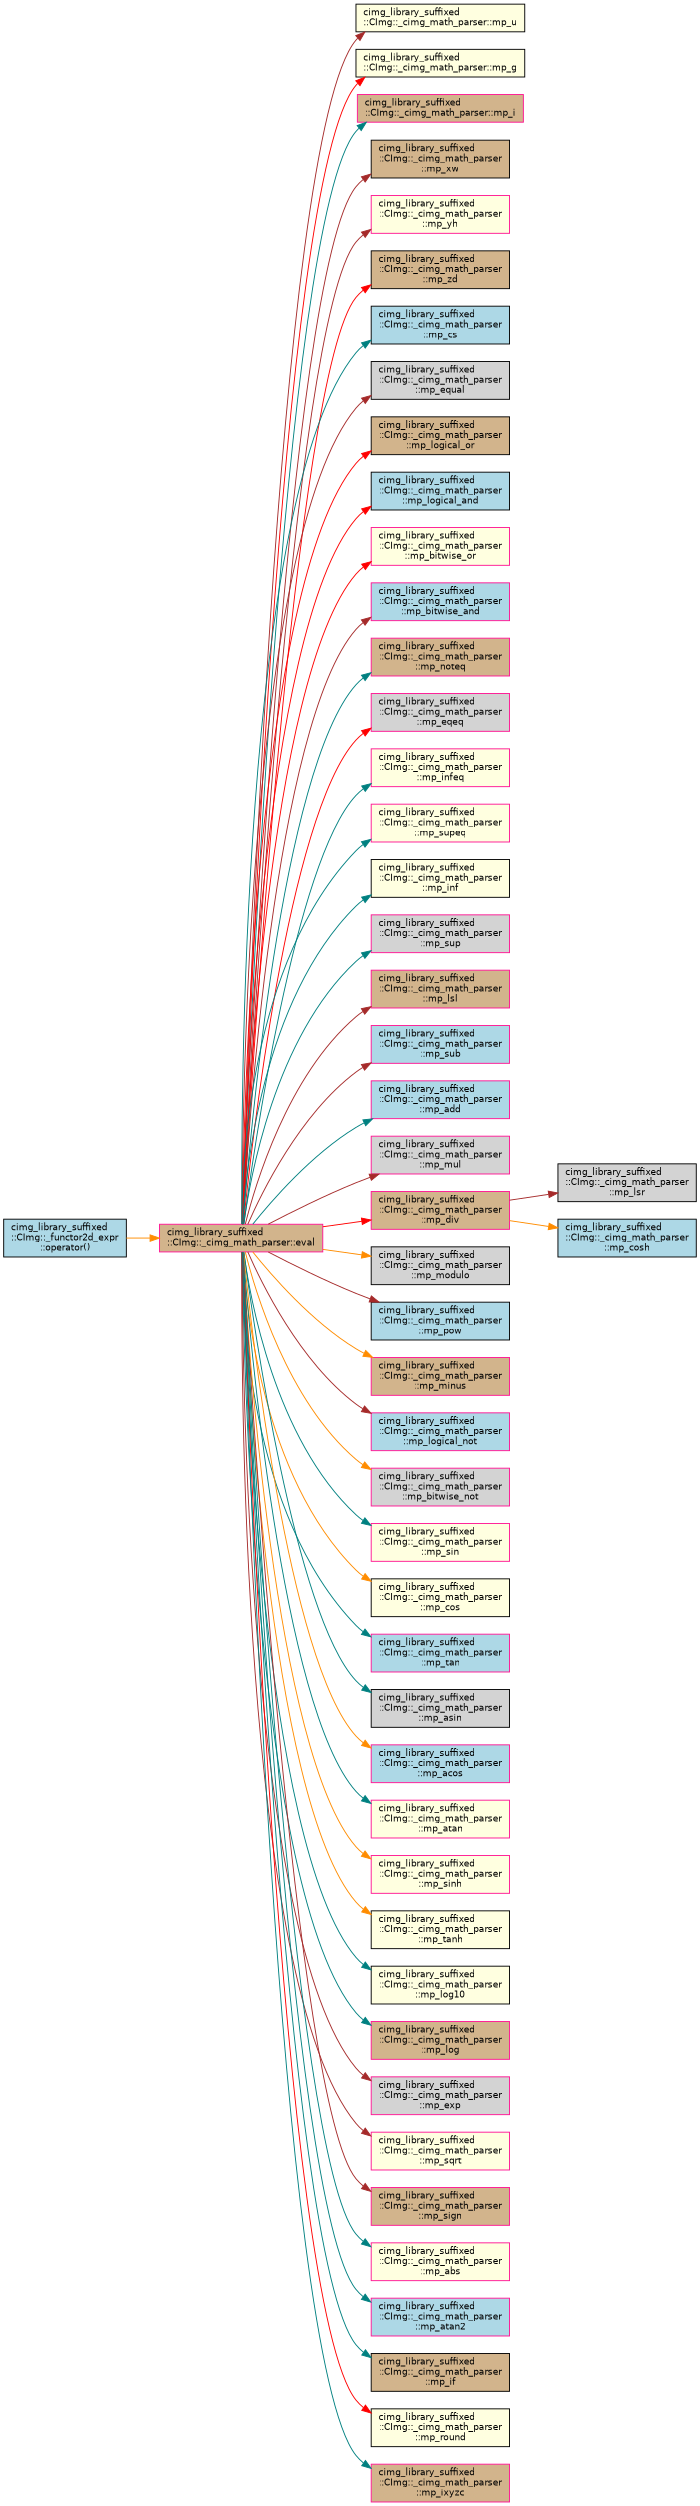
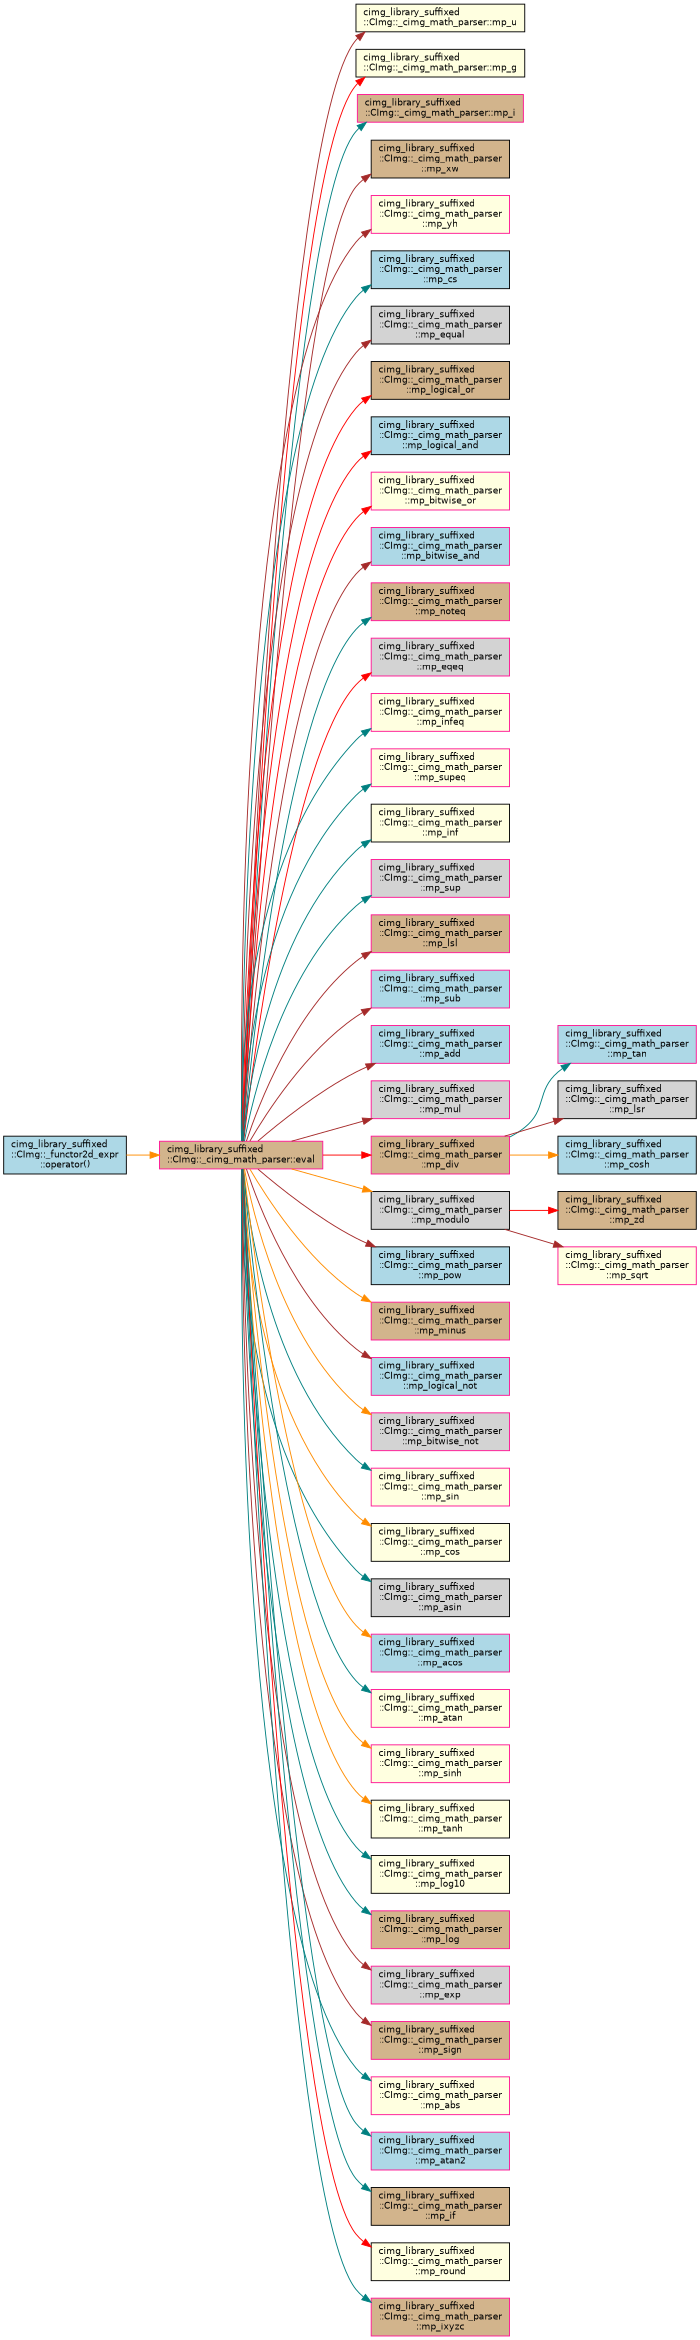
edge "cimg_library_suffixed ::CImg::_cimg_math_parser::eval" -> "cimg_library_suffixed ::CImg::_cimg_math_parser ::mp_zd": now "cimg_library_suffixed ::CImg::_cimg_math_parser ::mp_modulo" -> "cimg_library_suffixed ::CImg::_cimg_math_parser ::mp_zd"
edge "cimg_library_suffixed ::CImg::_cimg_math_parser::eval" -> "cimg_library_suffixed ::CImg::_cimg_math_parser ::mp_add": color teal -> brown
edge "cimg_library_suffixed ::CImg::_cimg_math_parser::eval" -> "cimg_library_suffixed ::CImg::_cimg_math_parser ::mp_tan": now "cimg_library_suffixed ::CImg::_cimg_math_parser ::mp_div" -> "cimg_library_suffixed ::CImg::_cimg_math_parser ::mp_tan"
edge "cimg_library_suffixed ::CImg::_cimg_math_parser::eval" -> "cimg_library_suffixed ::CImg::_cimg_math_parser ::mp_sqrt": now "cimg_library_suffixed ::CImg::_cimg_math_parser ::mp_modulo" -> "cimg_library_suffixed ::CImg::_cimg_math_parser ::mp_sqrt"
